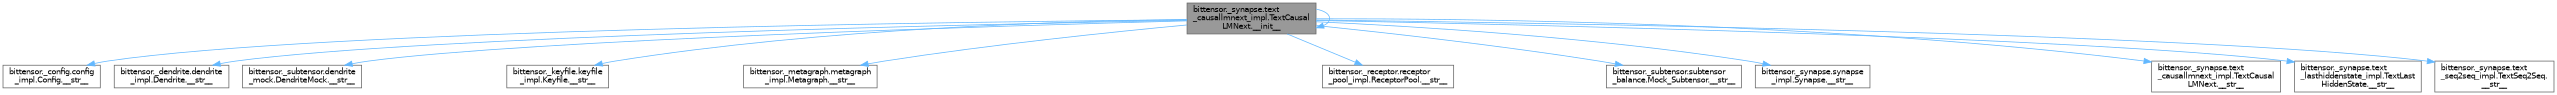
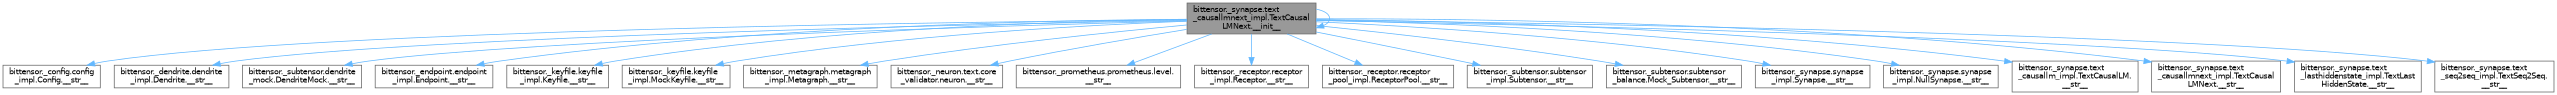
node "bittensor._endpoint.endpoint _impl.Endpoint.__str__": added
node "bittensor._keyfile.keyfile _impl.MockKeyfile.__str__": added
node "bittensor._neuron.text.core _validator.neuron.__str__": added
node "bittensor._prometheus.prometheus.level. __str__": added
node "bittensor._receptor.receptor _impl.Receptor.__str__": added
node "bittensor._subtensor.subtensor _impl.Subtensor.__str__": added
node "bittensor._synapse.synapse _impl.NullSynapse.__str__": added
node "bittensor._synapse.text _causallm_impl.TextCausalLM. __str__": added
